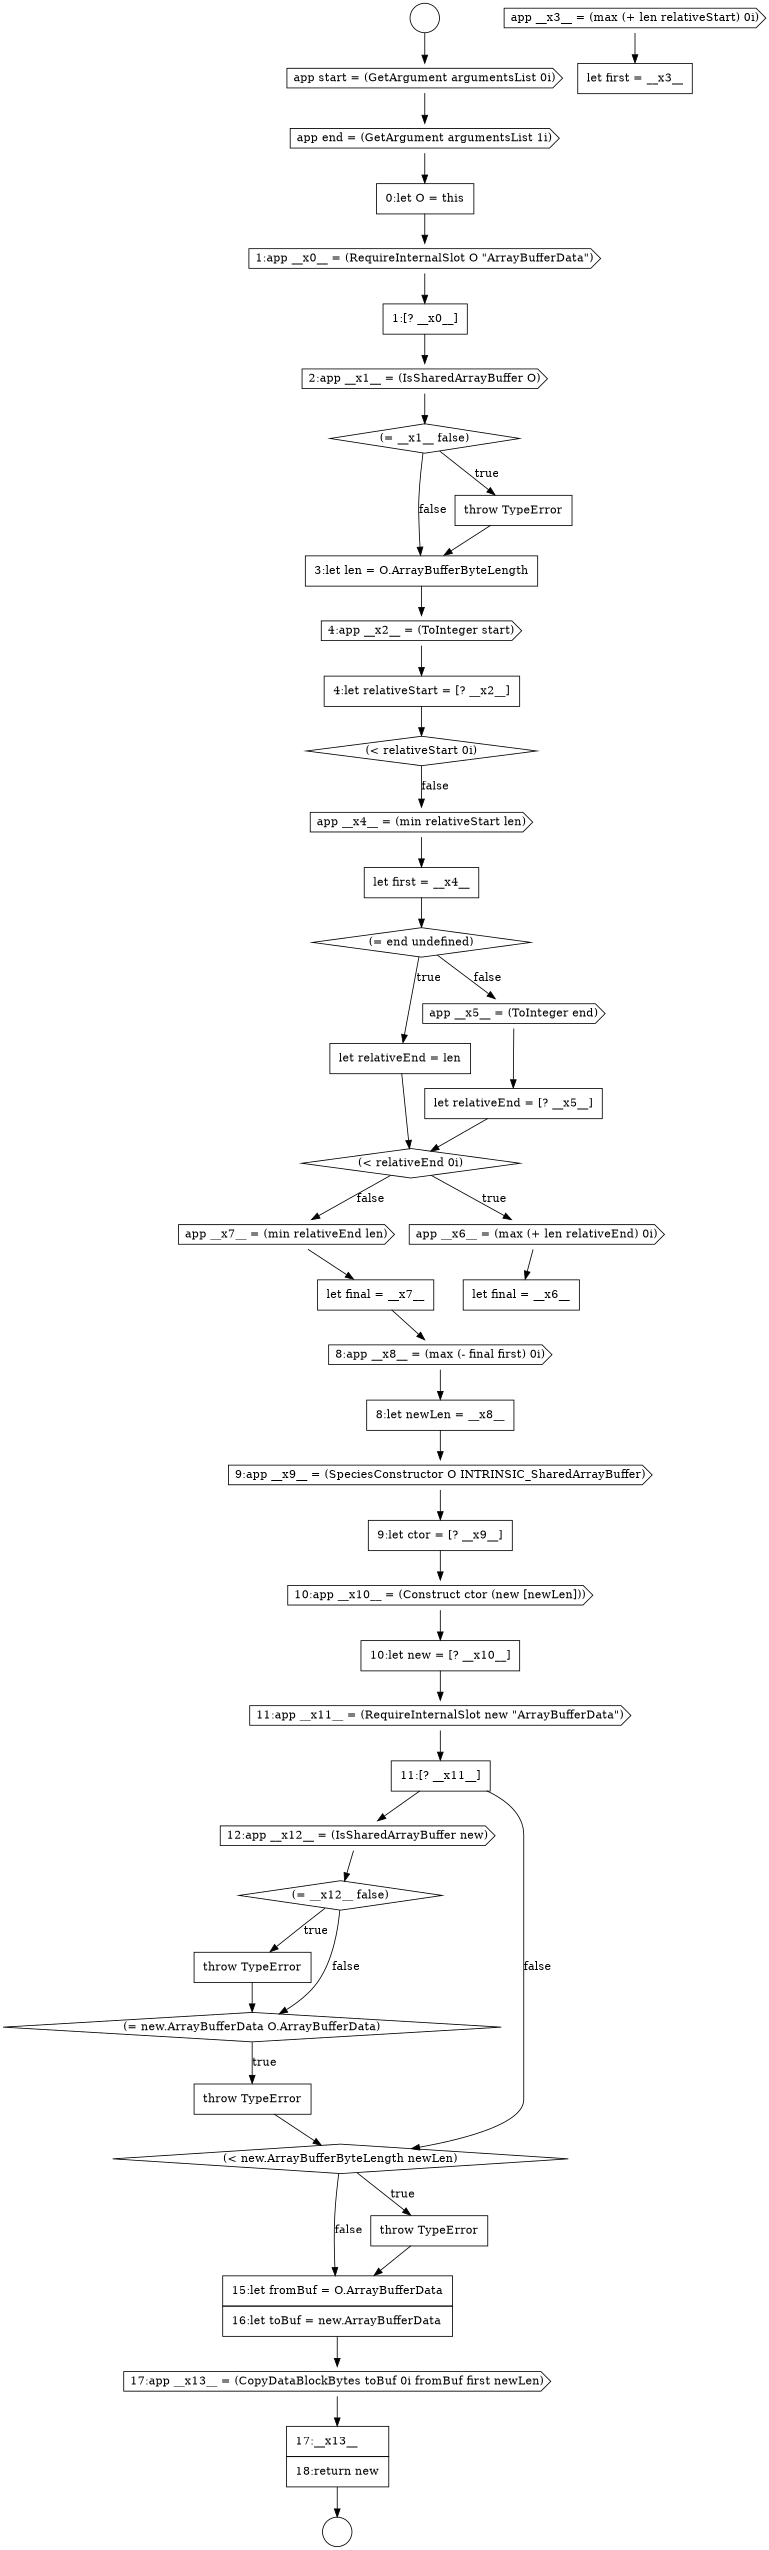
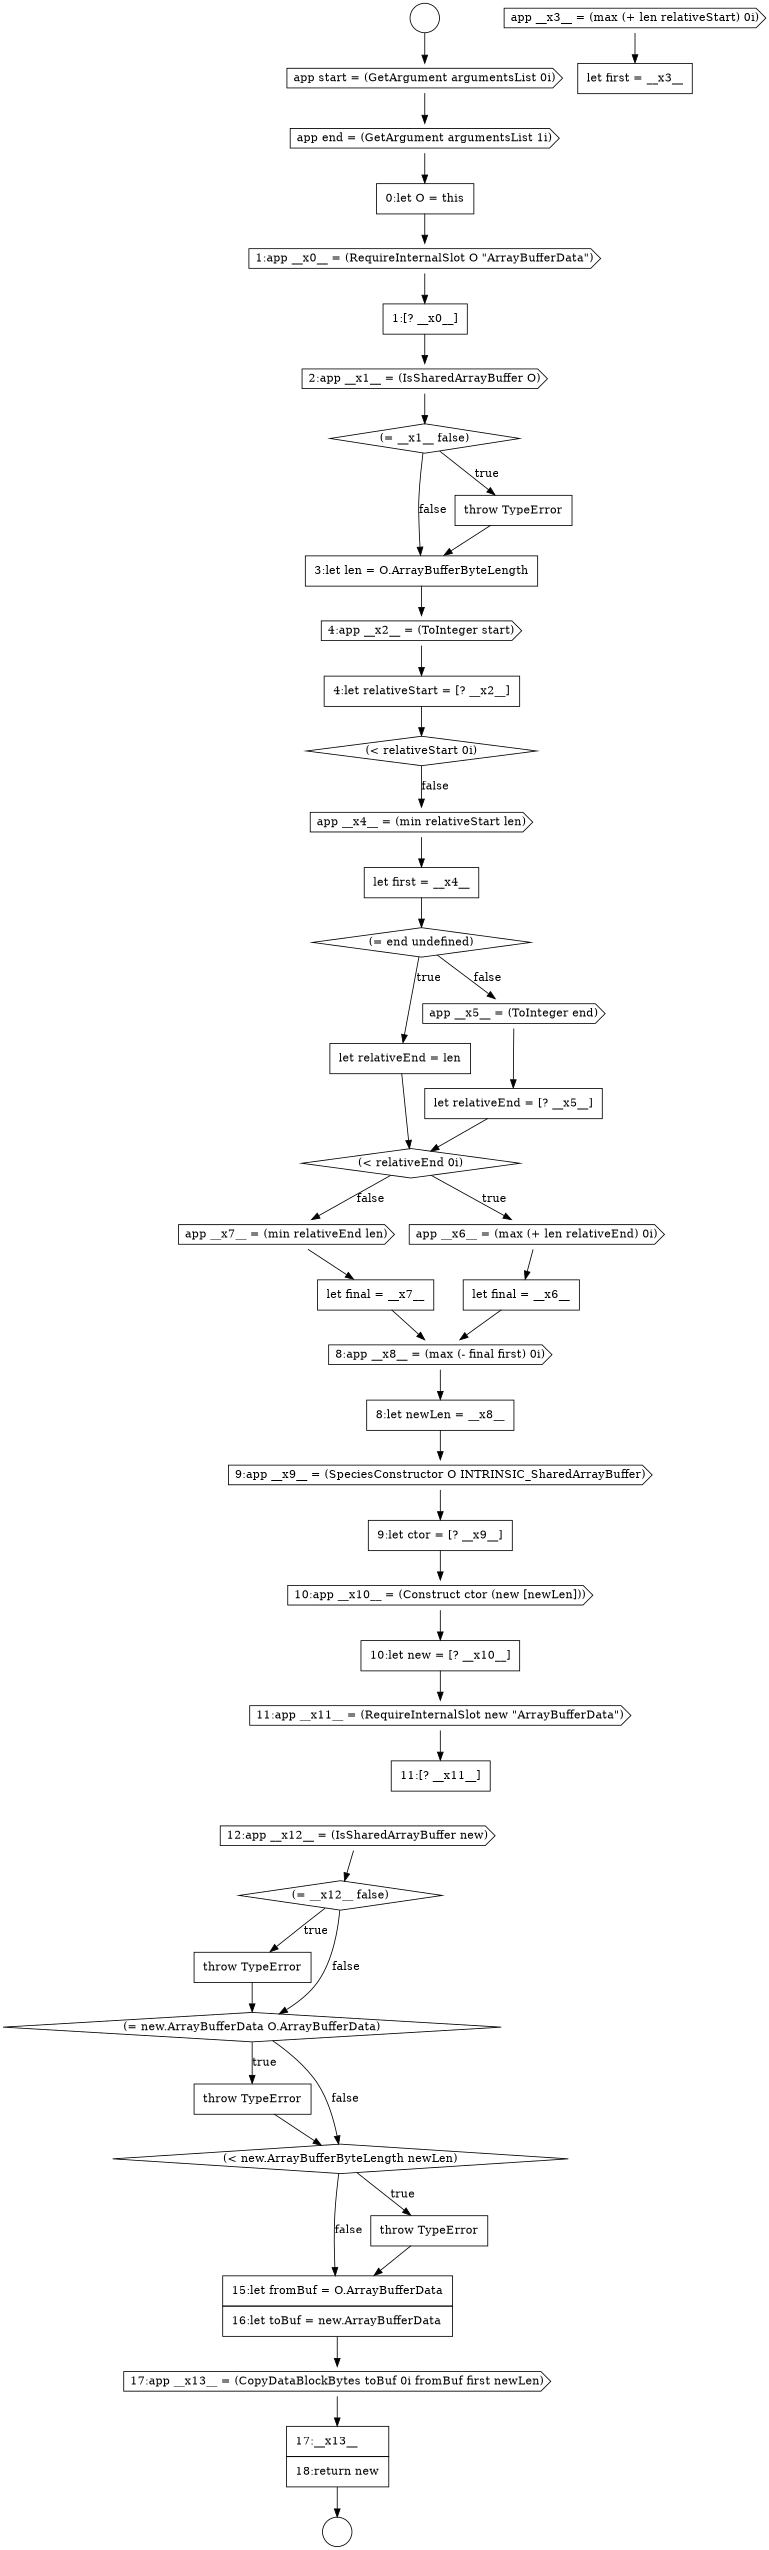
edge "let final = __x6__" -> "8:app __x8__ = (max (- final first) 0i)": added
edge "11:[? __x11__]" -> "12:app __x12__ = (IsSharedArrayBuffer new)": removed
edge "11:[? __x11__]" -> "(< new.ArrayBufferByteLength newLen)": now "(= new.ArrayBufferData O.ArrayBufferData)" -> "(< new.ArrayBufferByteLength newLen)"
